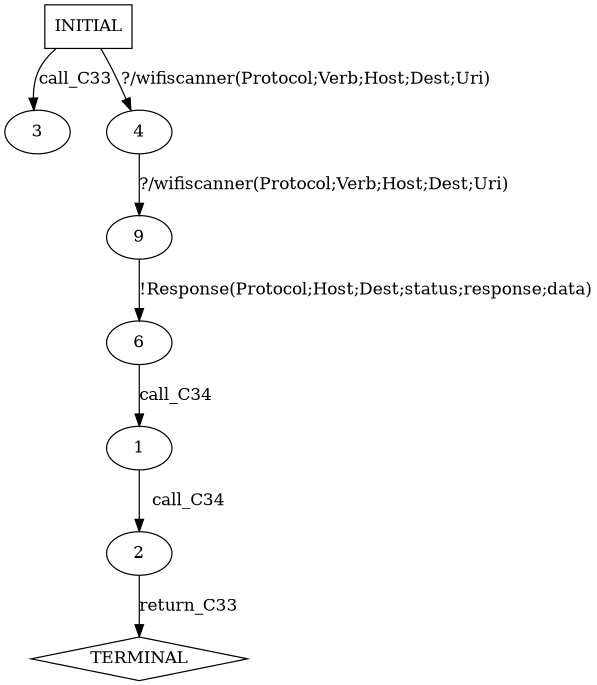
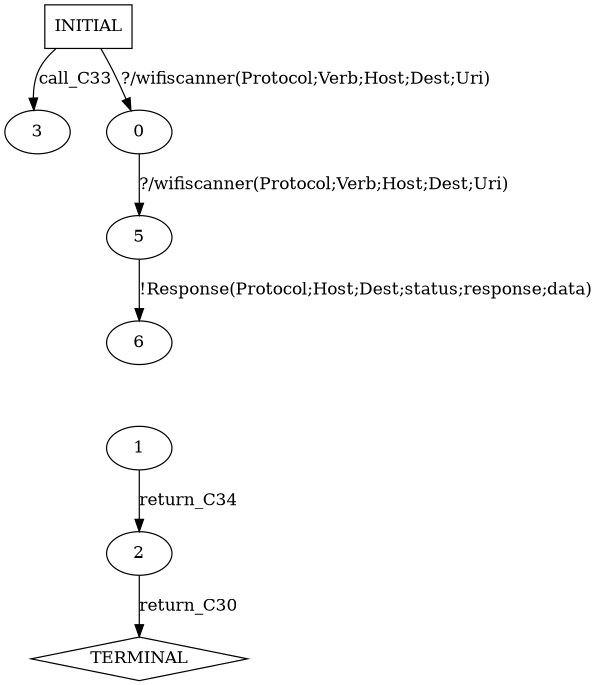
node "4": label "4" -> "0"
node "9": label "9" -> "5"
edge "6" -> "1": removed, label "call_C34"
edge "1" -> "2": label "call_C34" -> "return_C34"
edge "2" -> "TERMINAL": label "return_C33" -> "return_C30"
